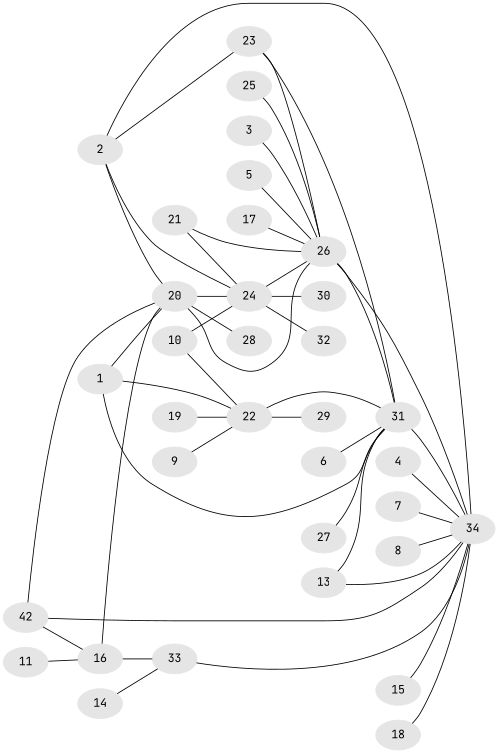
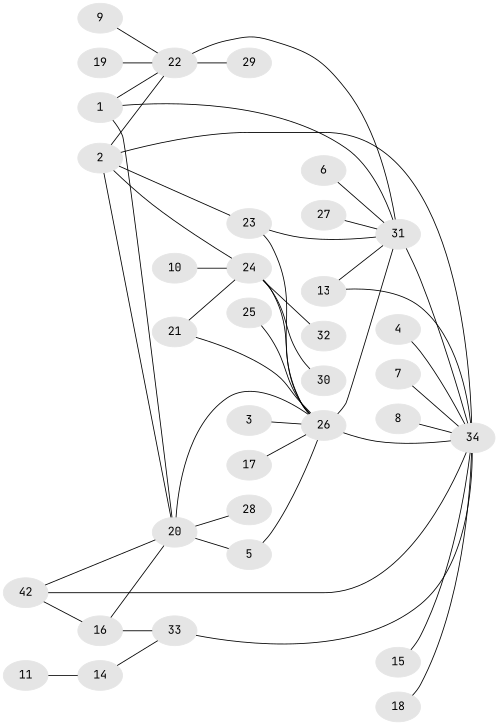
edge "20" -- "24": now "20" -- "5"
edge "10" -- "22": now "2" -- "22"
edge "16" -- "11": now "14" -- "11"
